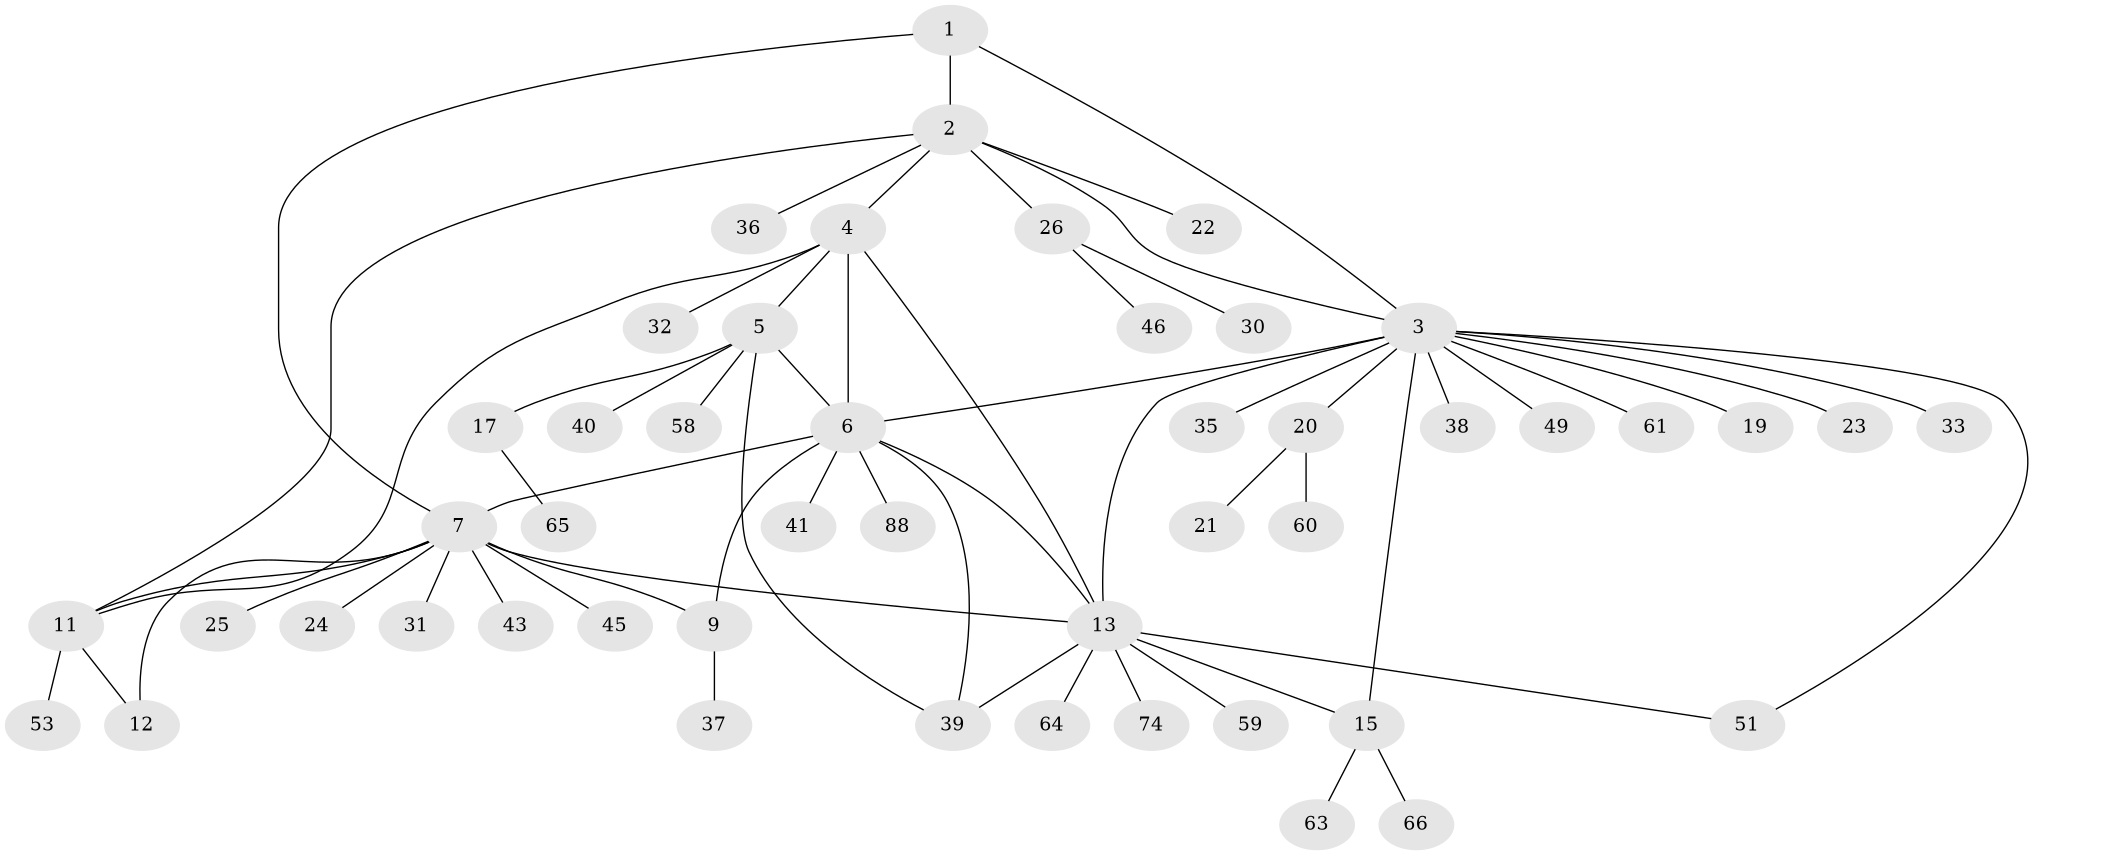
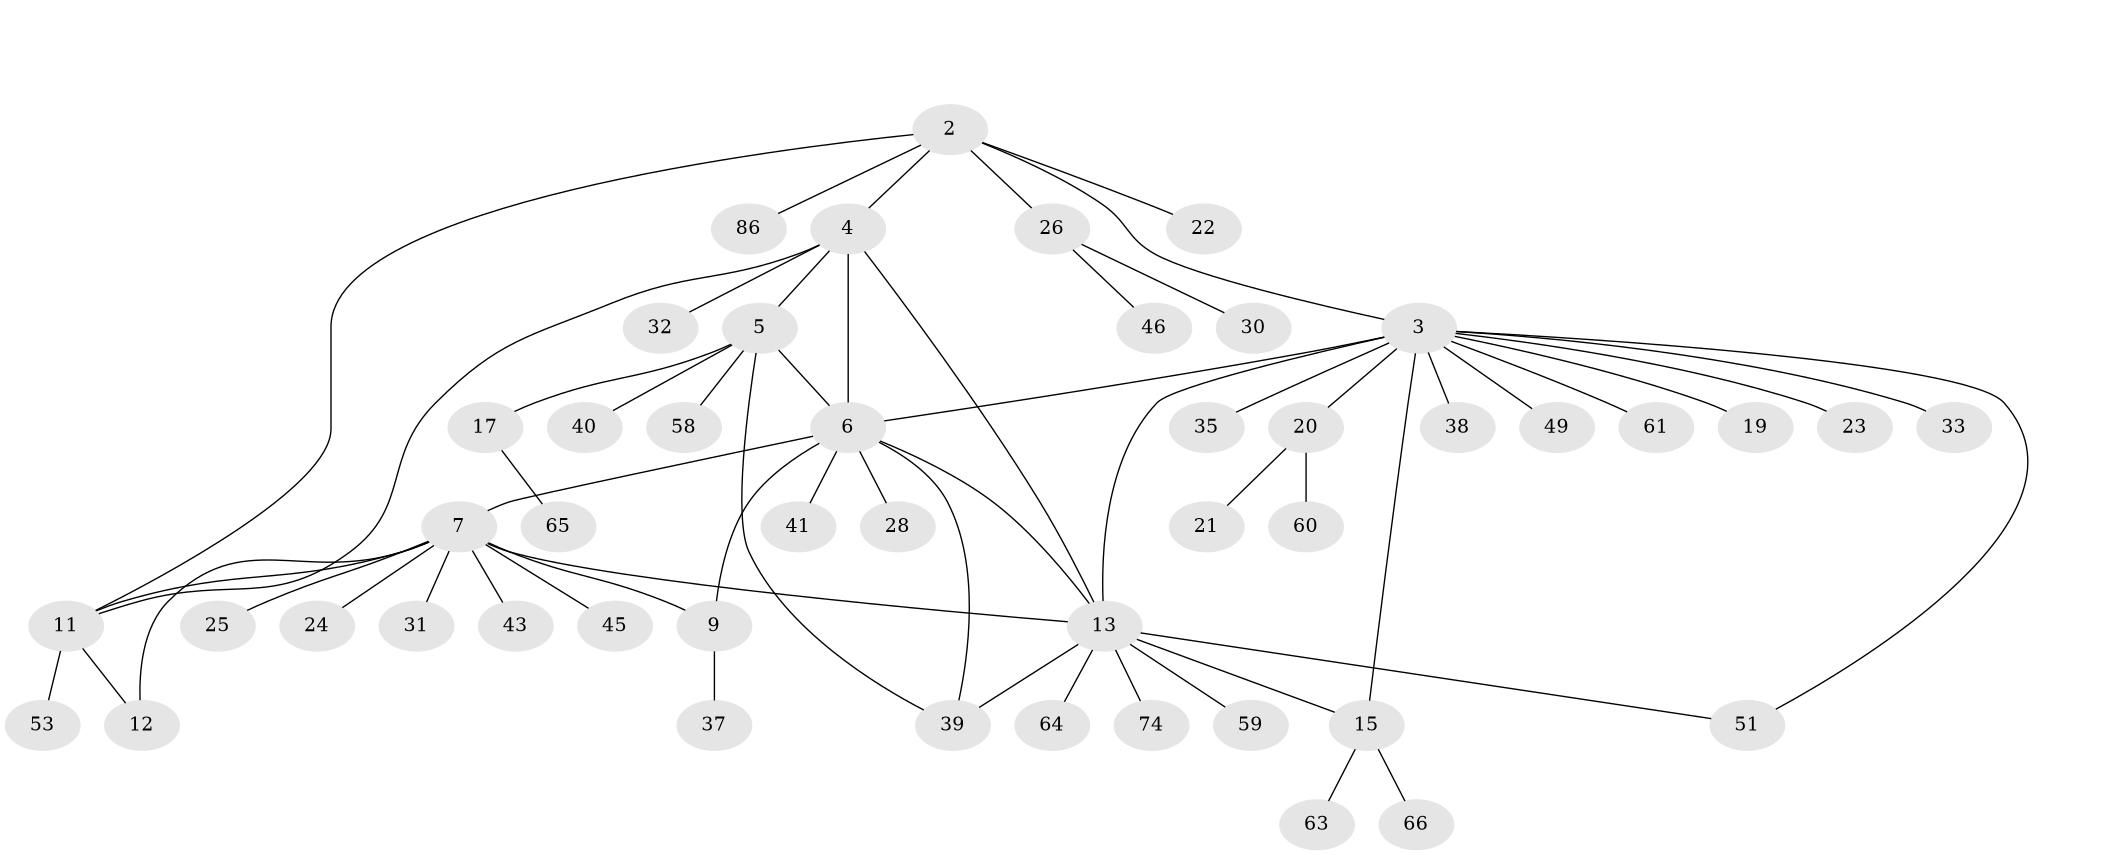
node "1": removed
node "36": label "36" -> "86"
node "88": label "88" -> "28"
